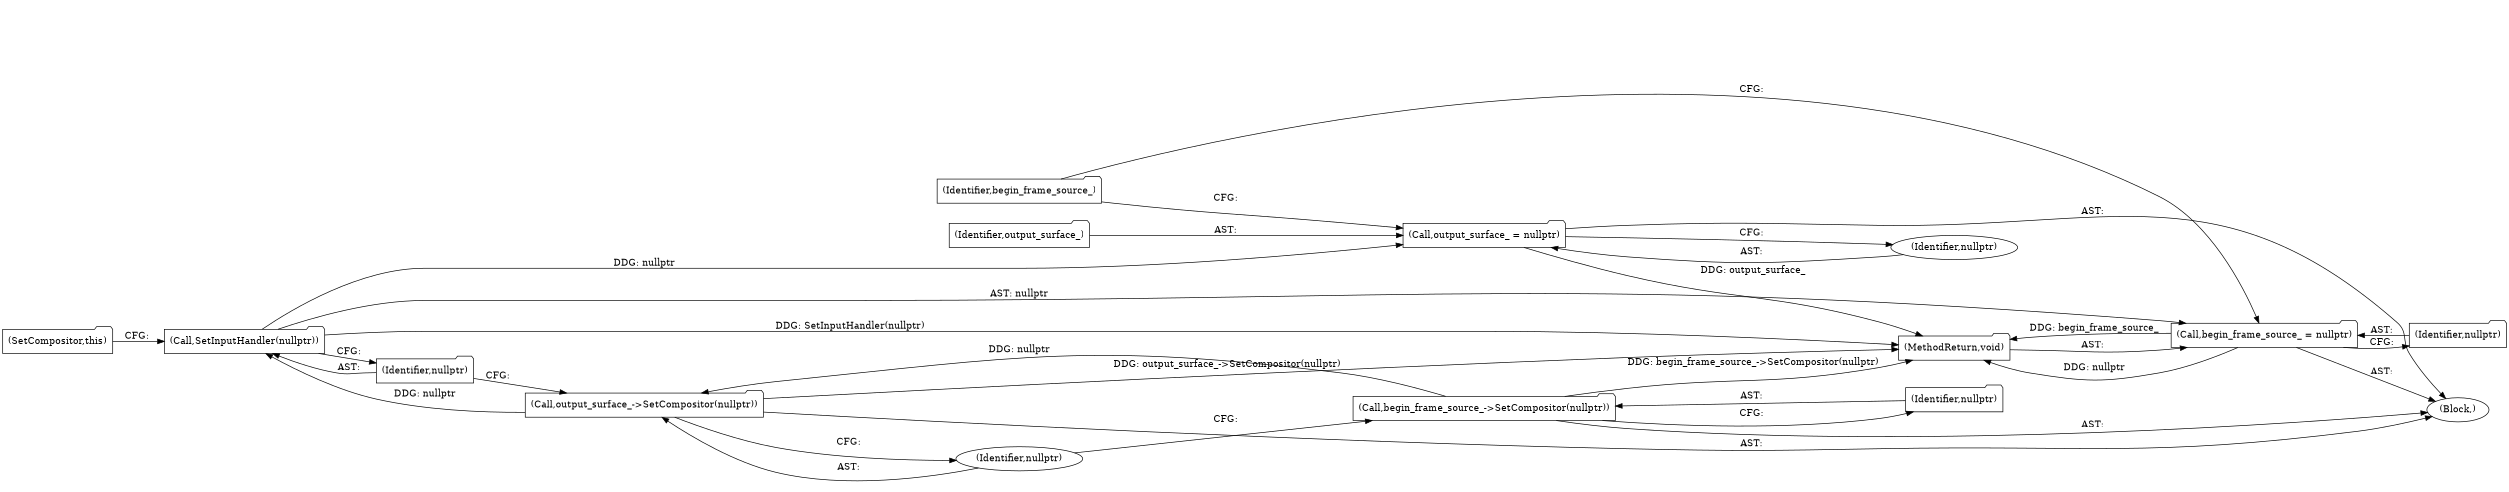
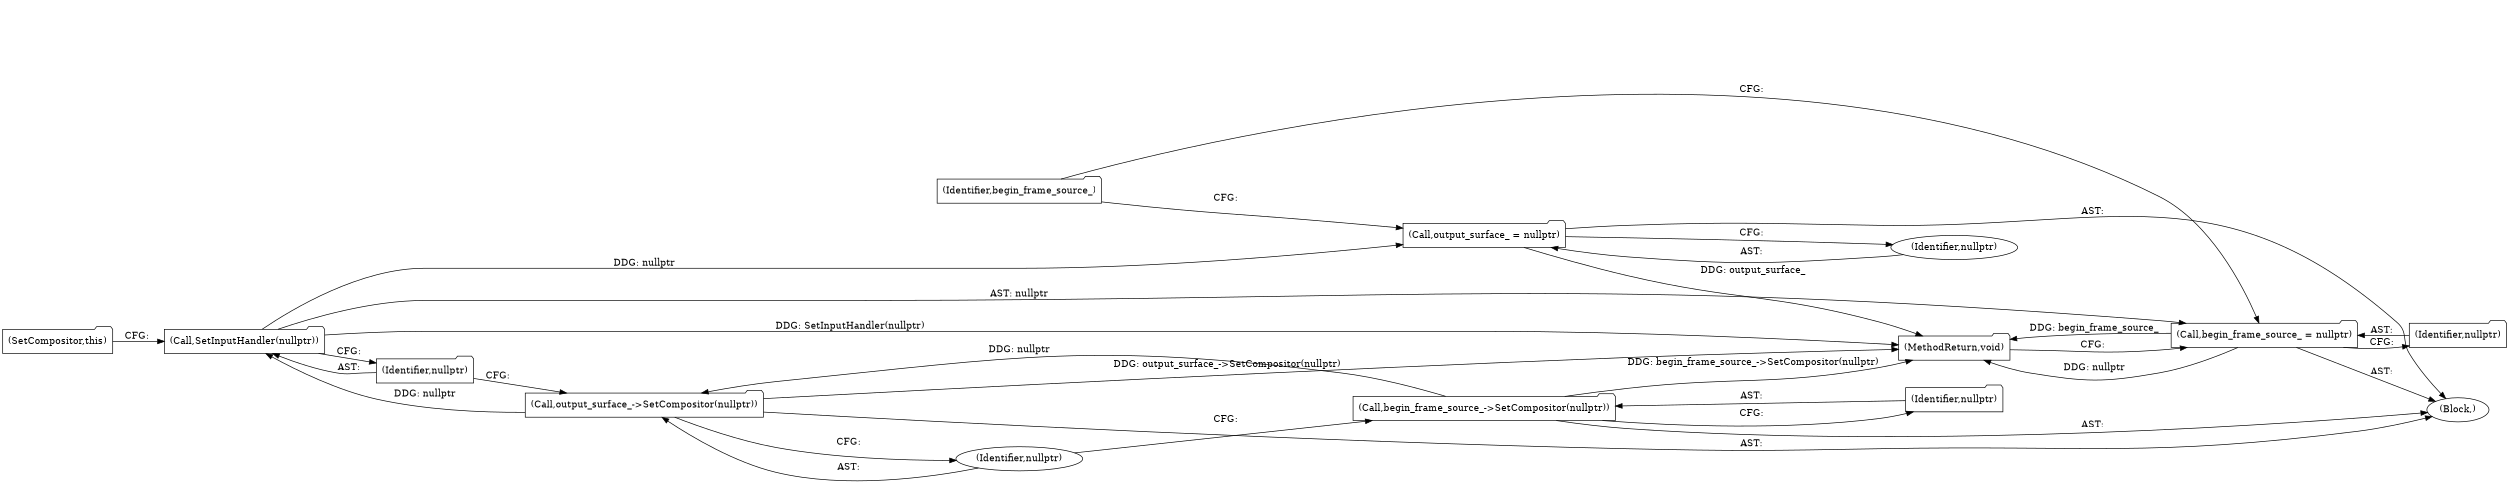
node "(Identifier,output_surface_)": removed
edge "(MethodReturn,void)" -> "(Call,begin_frame_source_ = nullptr)": label "AST: " -> "CFG: "
